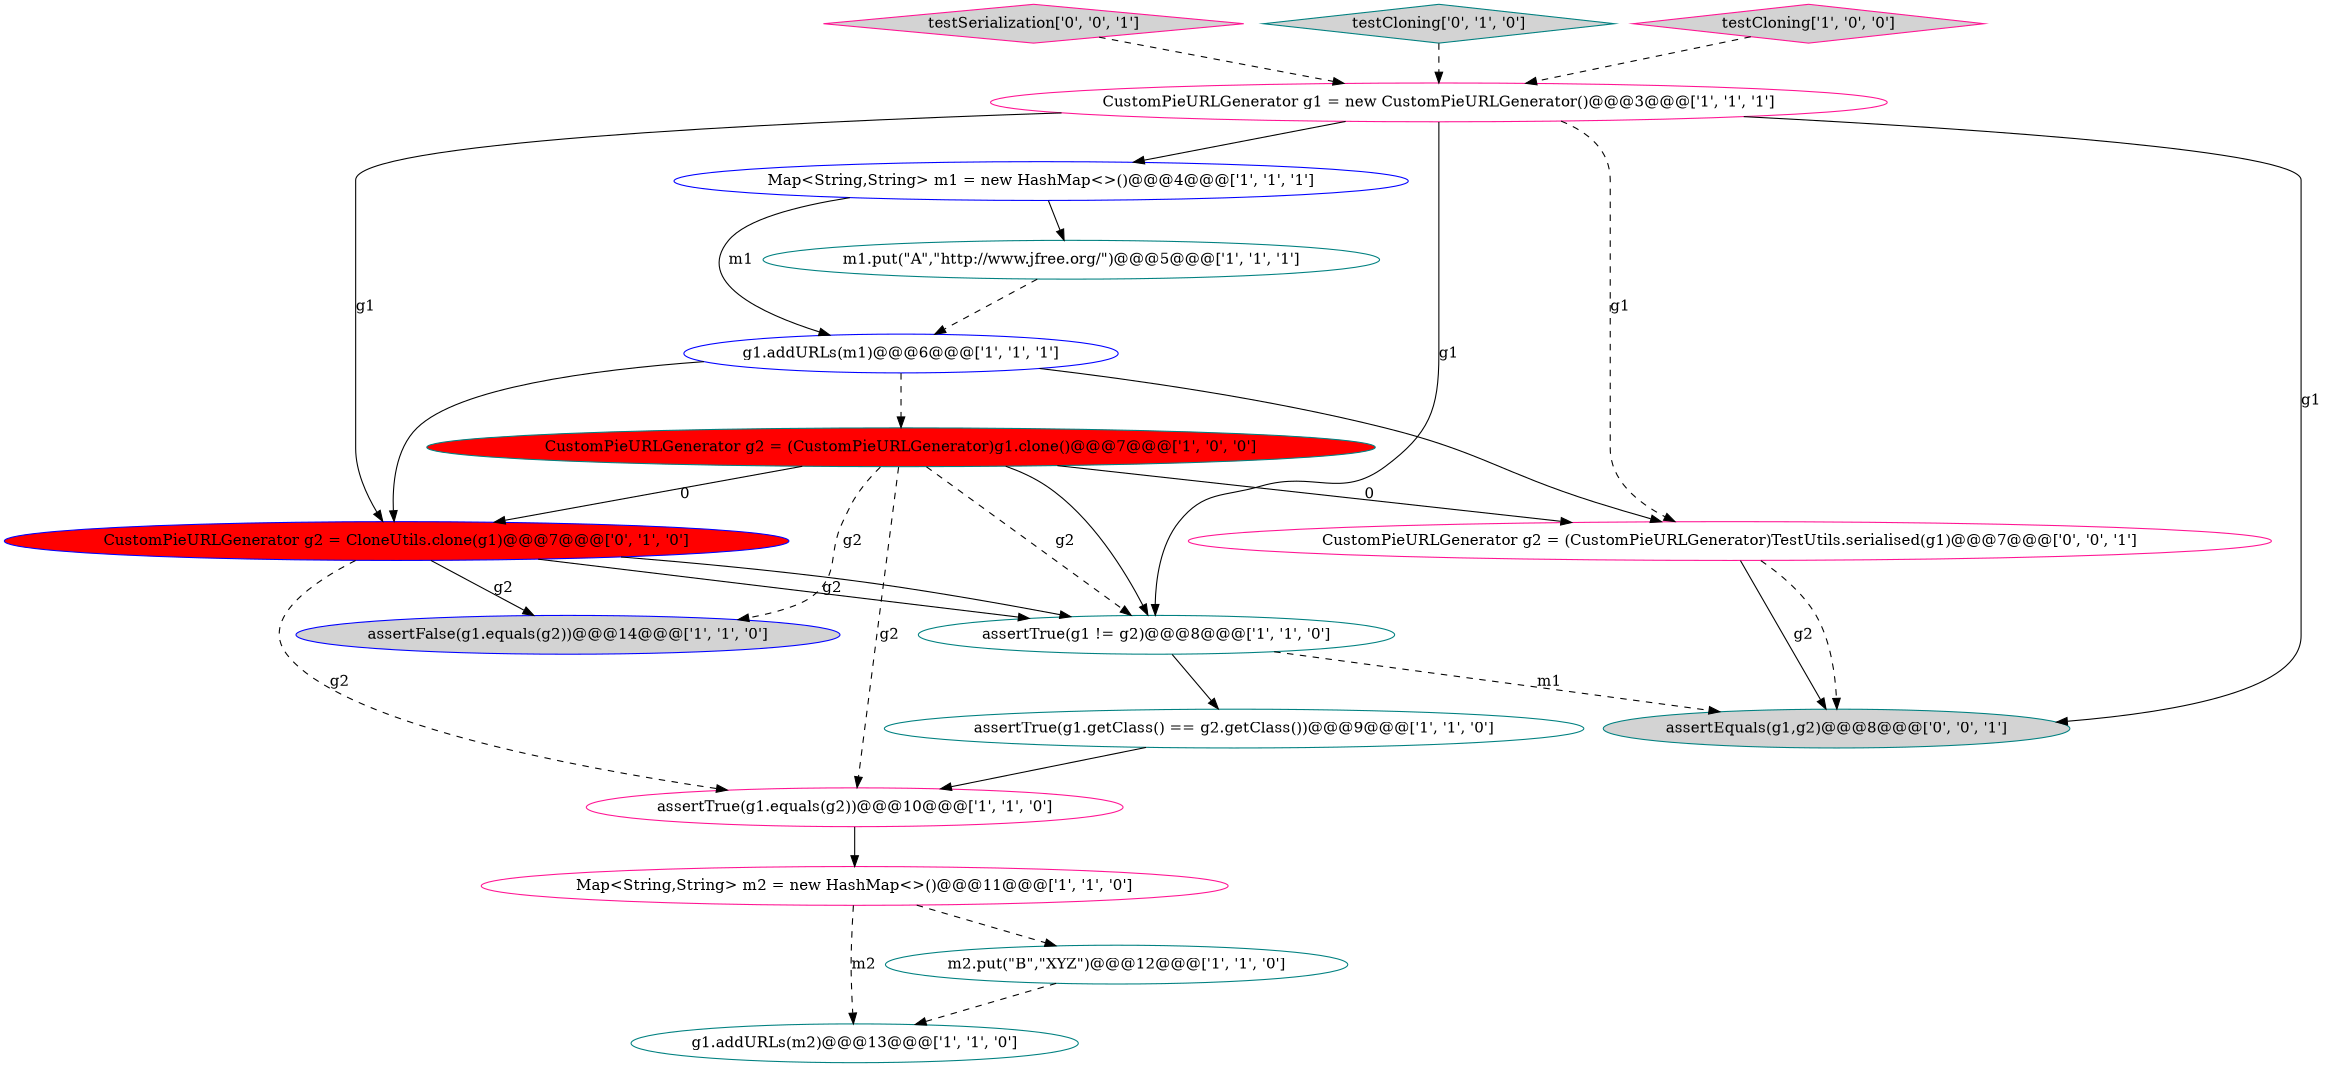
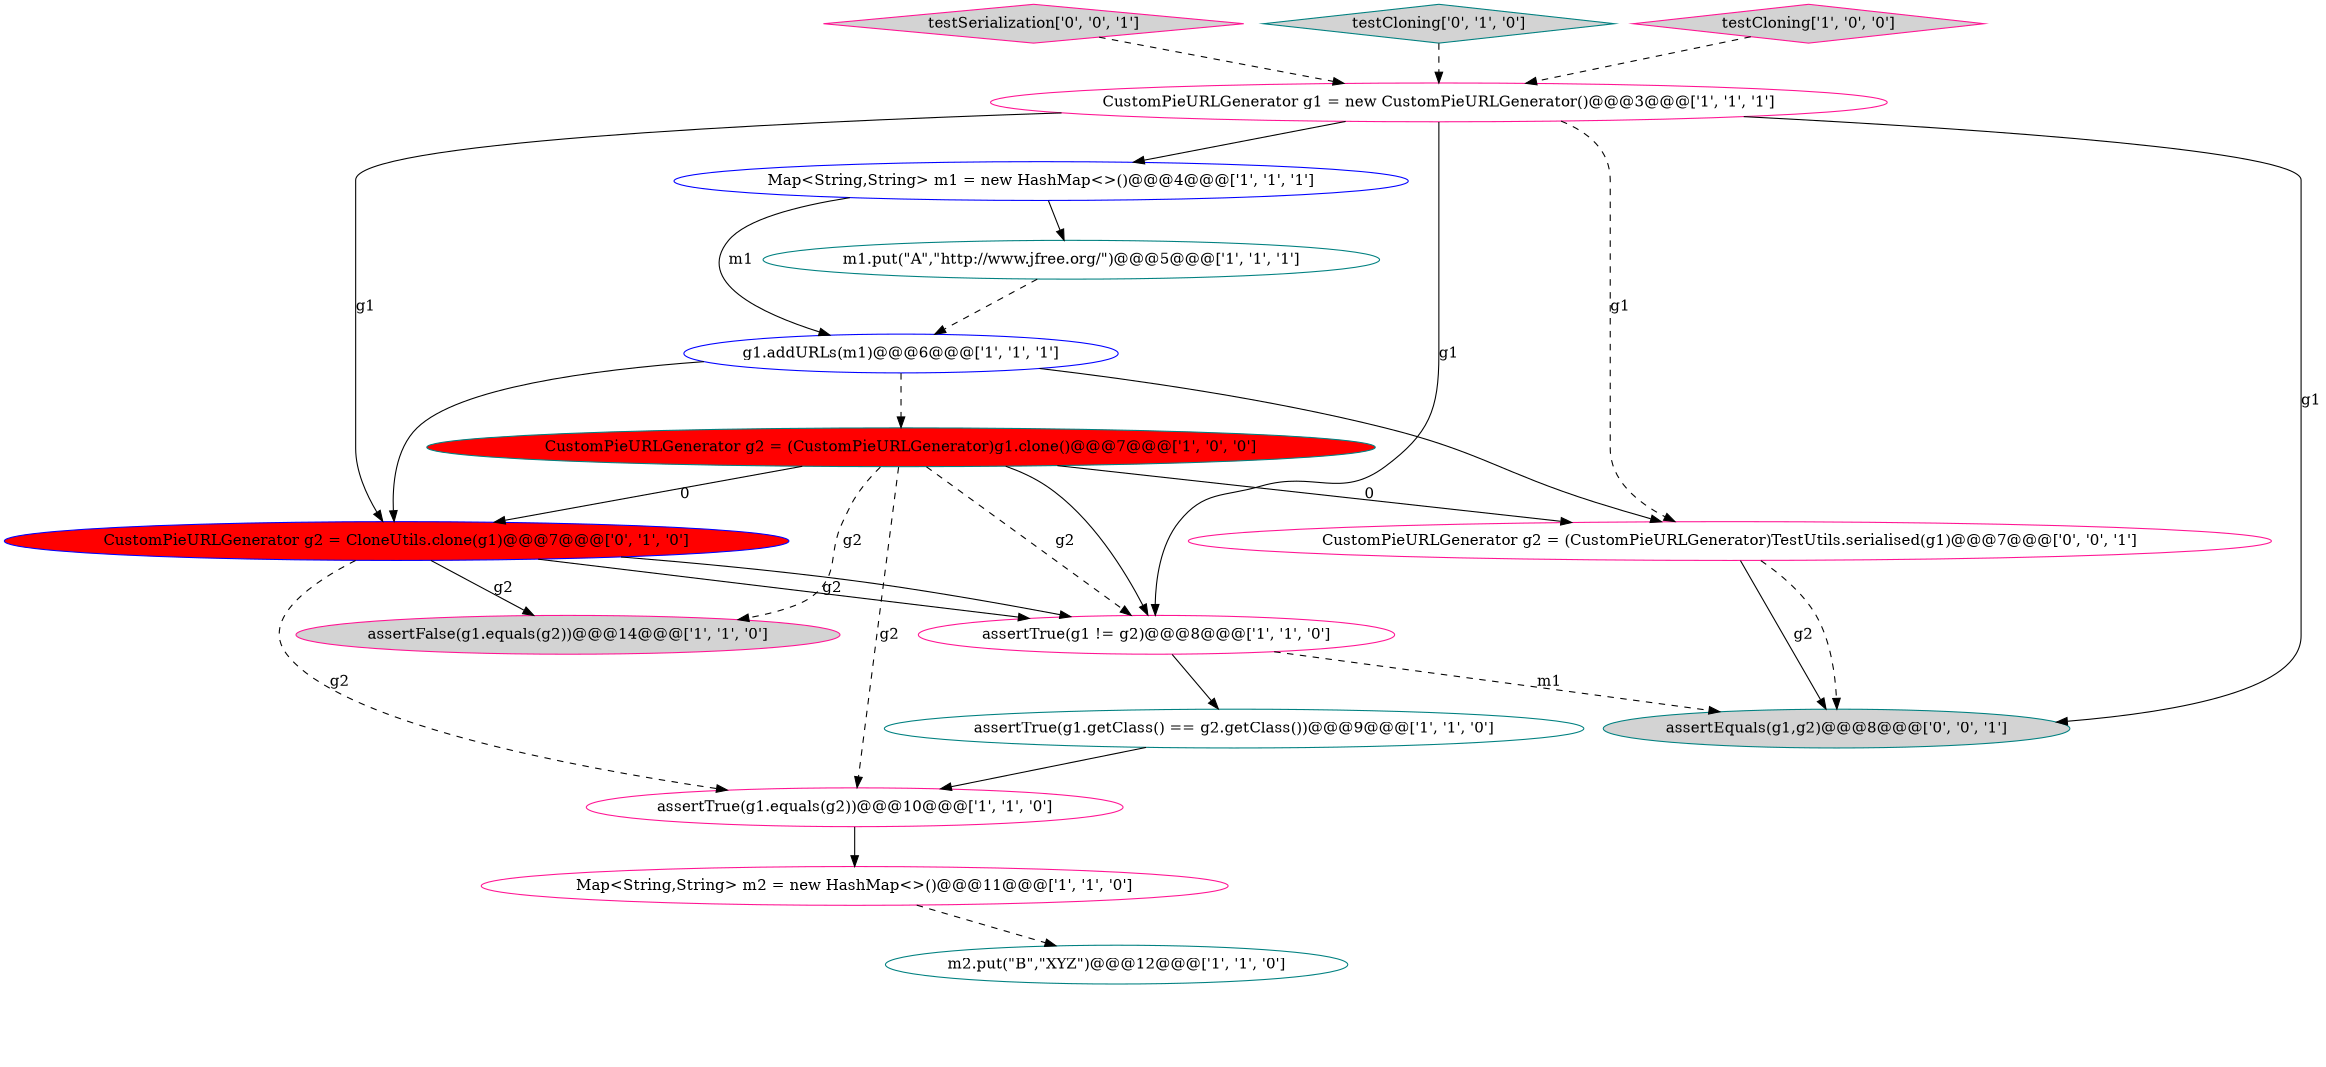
node "assertFalse(g1.equals(g2))@@@14@@@['1', '1', '0']": color blue -> deeppink
node "assertTrue(g1 != g2)@@@8@@@['1', '1', '0']": color teal -> deeppink
node "g1.addURLs(m2)@@@13@@@['1', '1', '0']": removed
